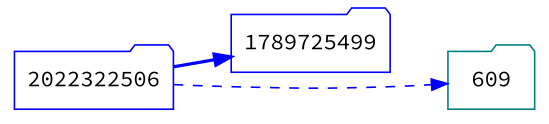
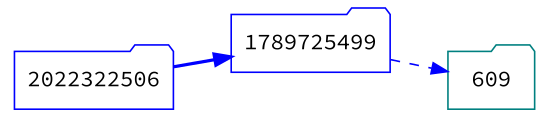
edge "2022322506" -> "609": now "1789725499" -> "609"
